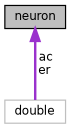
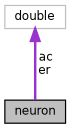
edge "double" -> "neuron": reversed
